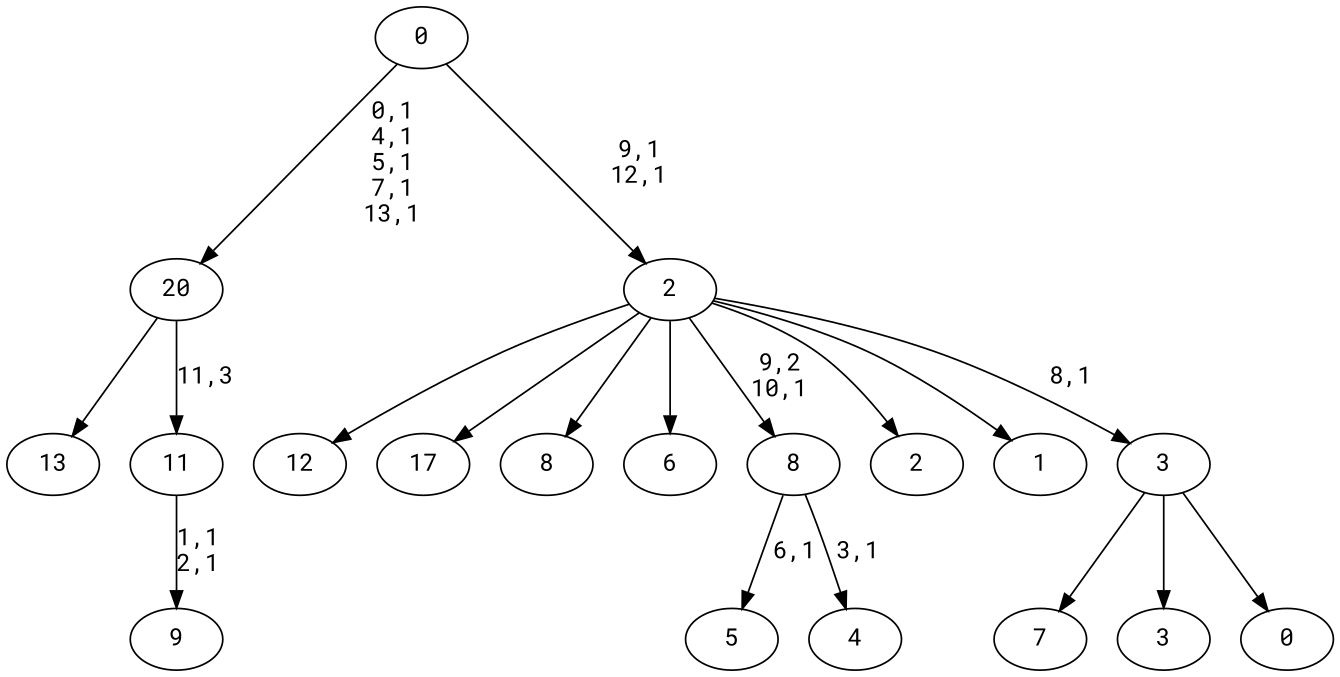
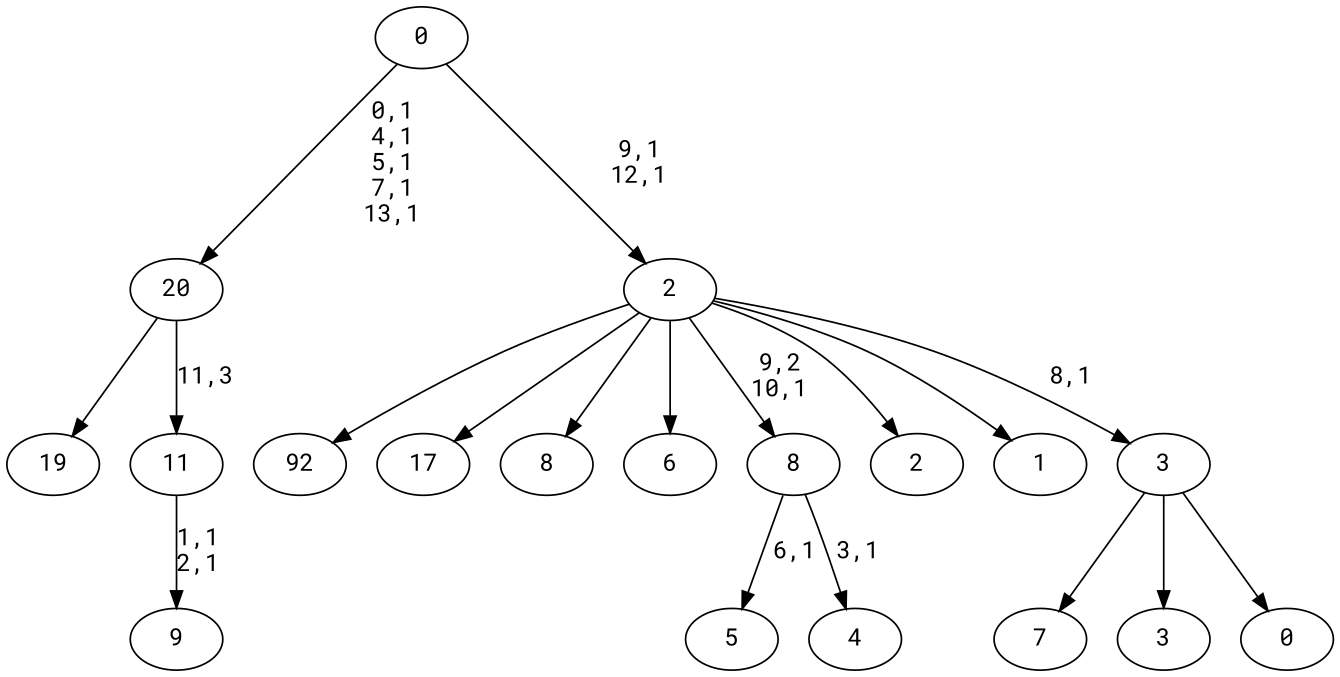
node "13": label "13" -> "19"
node "12": label "12" -> "92"
